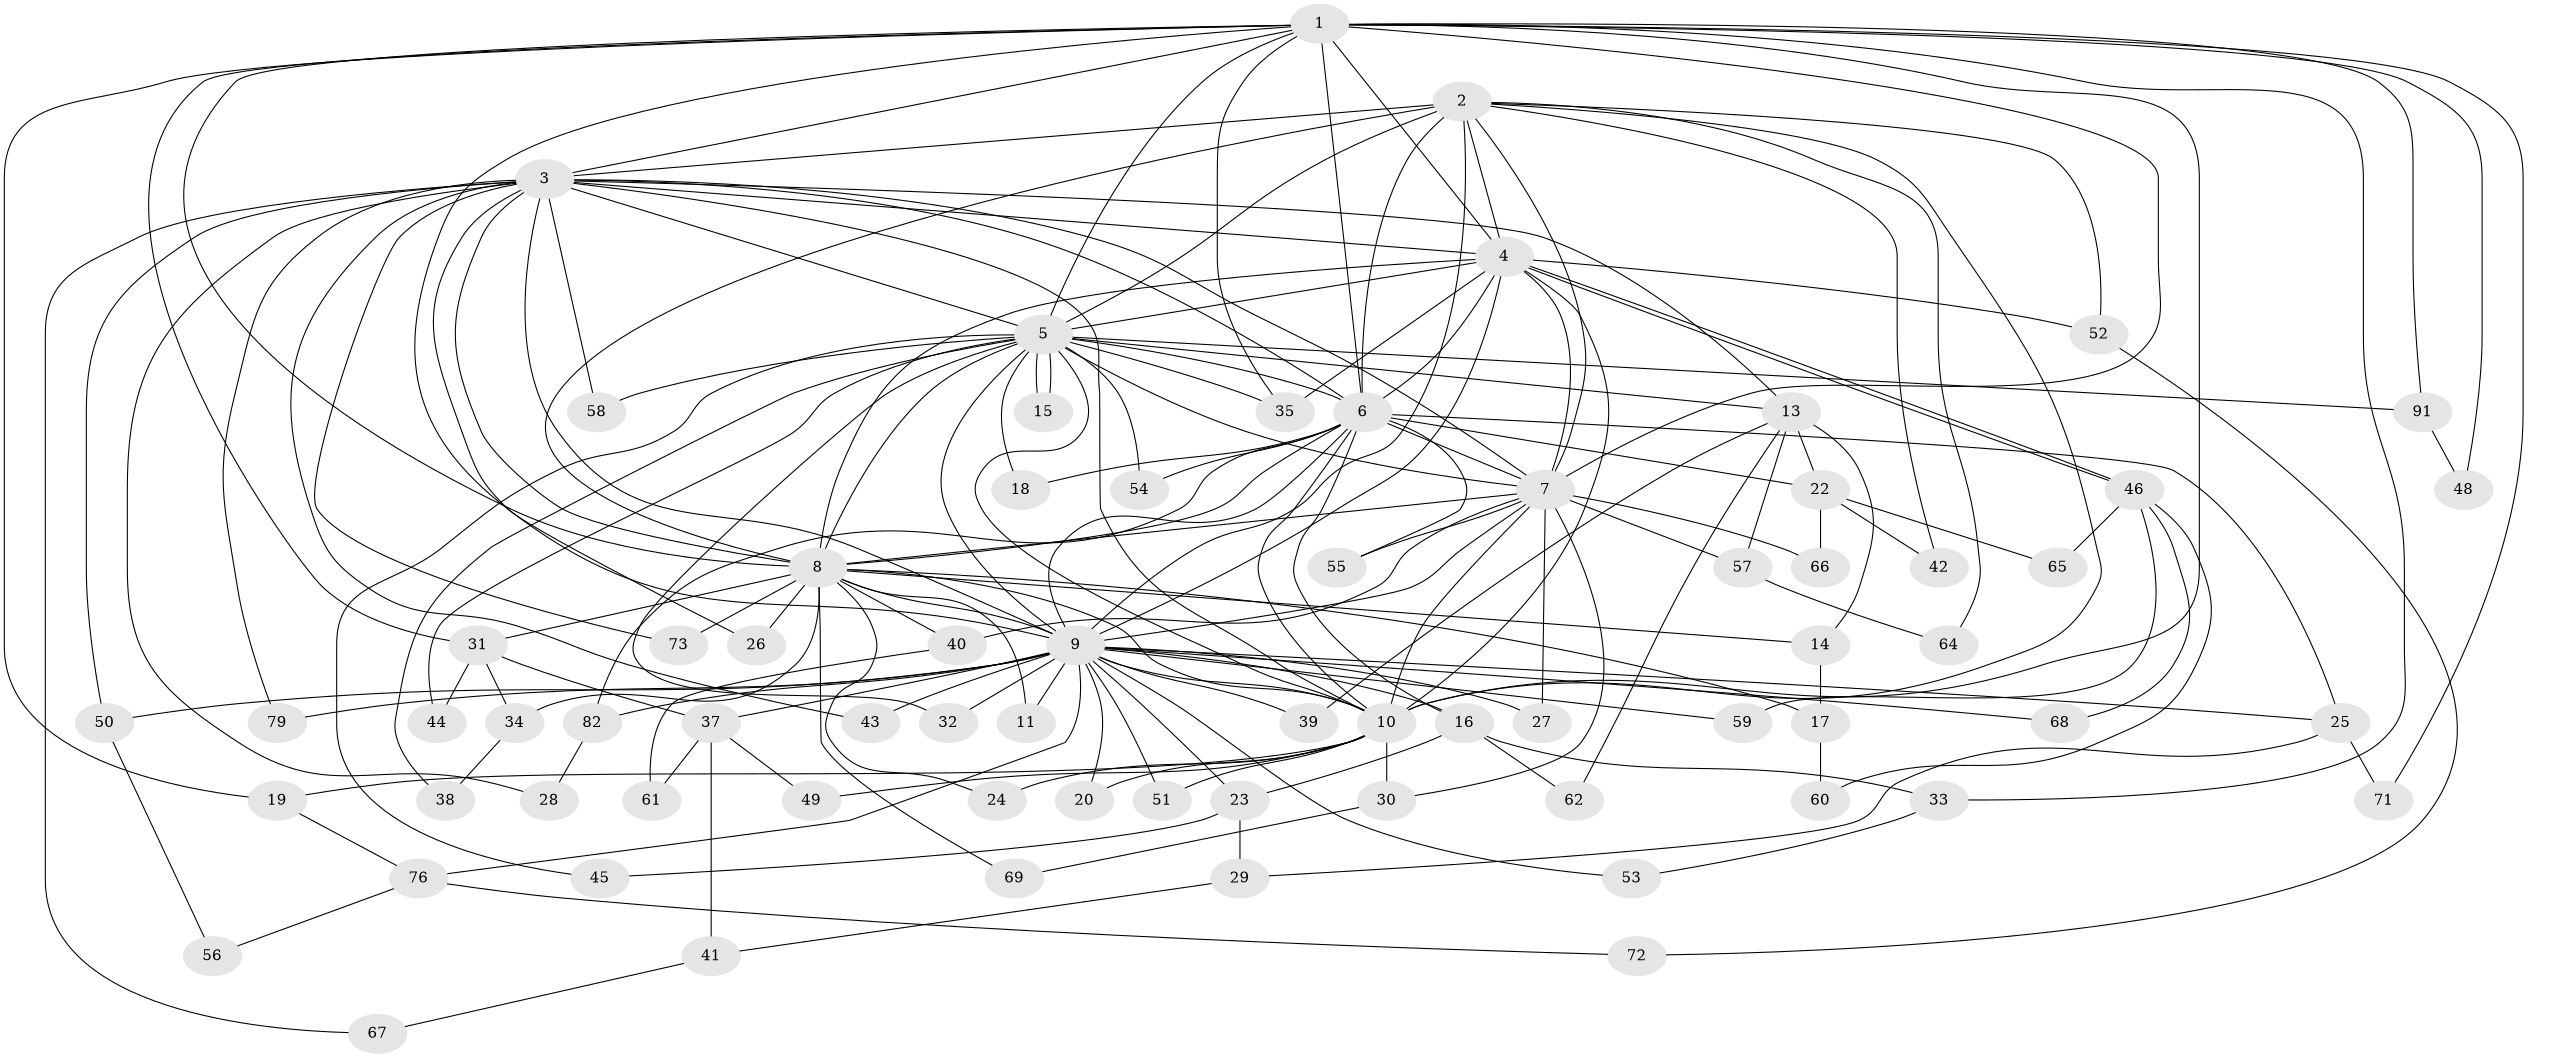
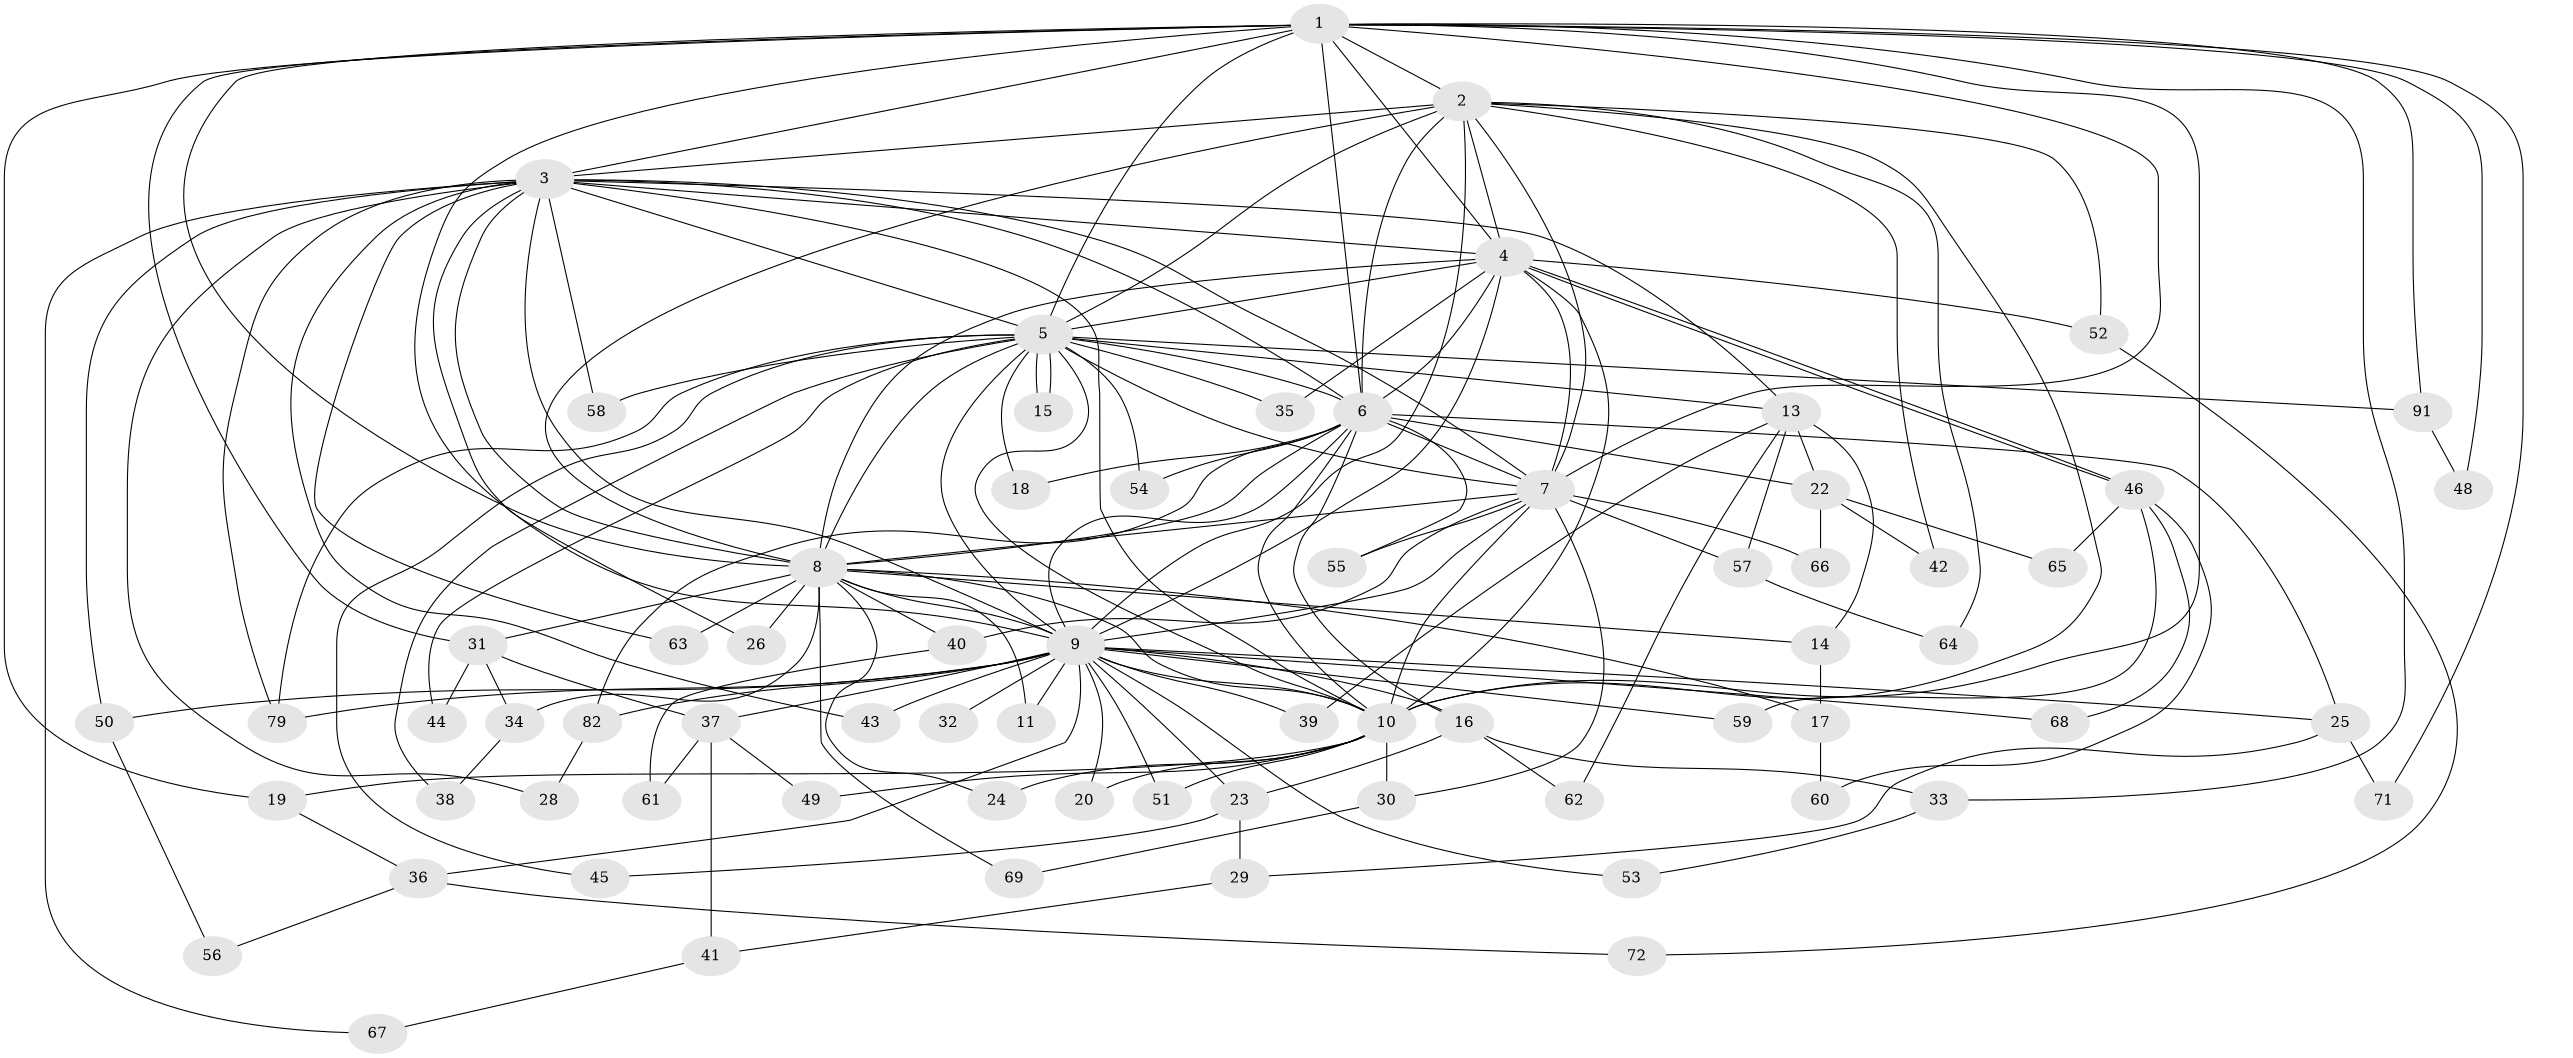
edge "1" -- "35": now "1" -- "2"
edge "5" -- "32": now "5" -- "79"
node "73": label "73" -> "63"
node "27": removed
node "76": label "76" -> "36"
